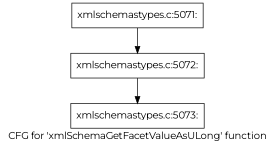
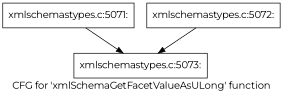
edge "xmlschemastypes.c:5071:" -> "xmlschemastypes.c:5072:": now "xmlschemastypes.c:5071:" -> "xmlschemastypes.c:5073:"
